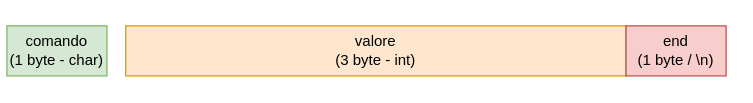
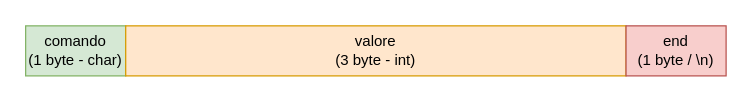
node "comando (1 byte - char)": moved (57, 51) -> (76, 51)
